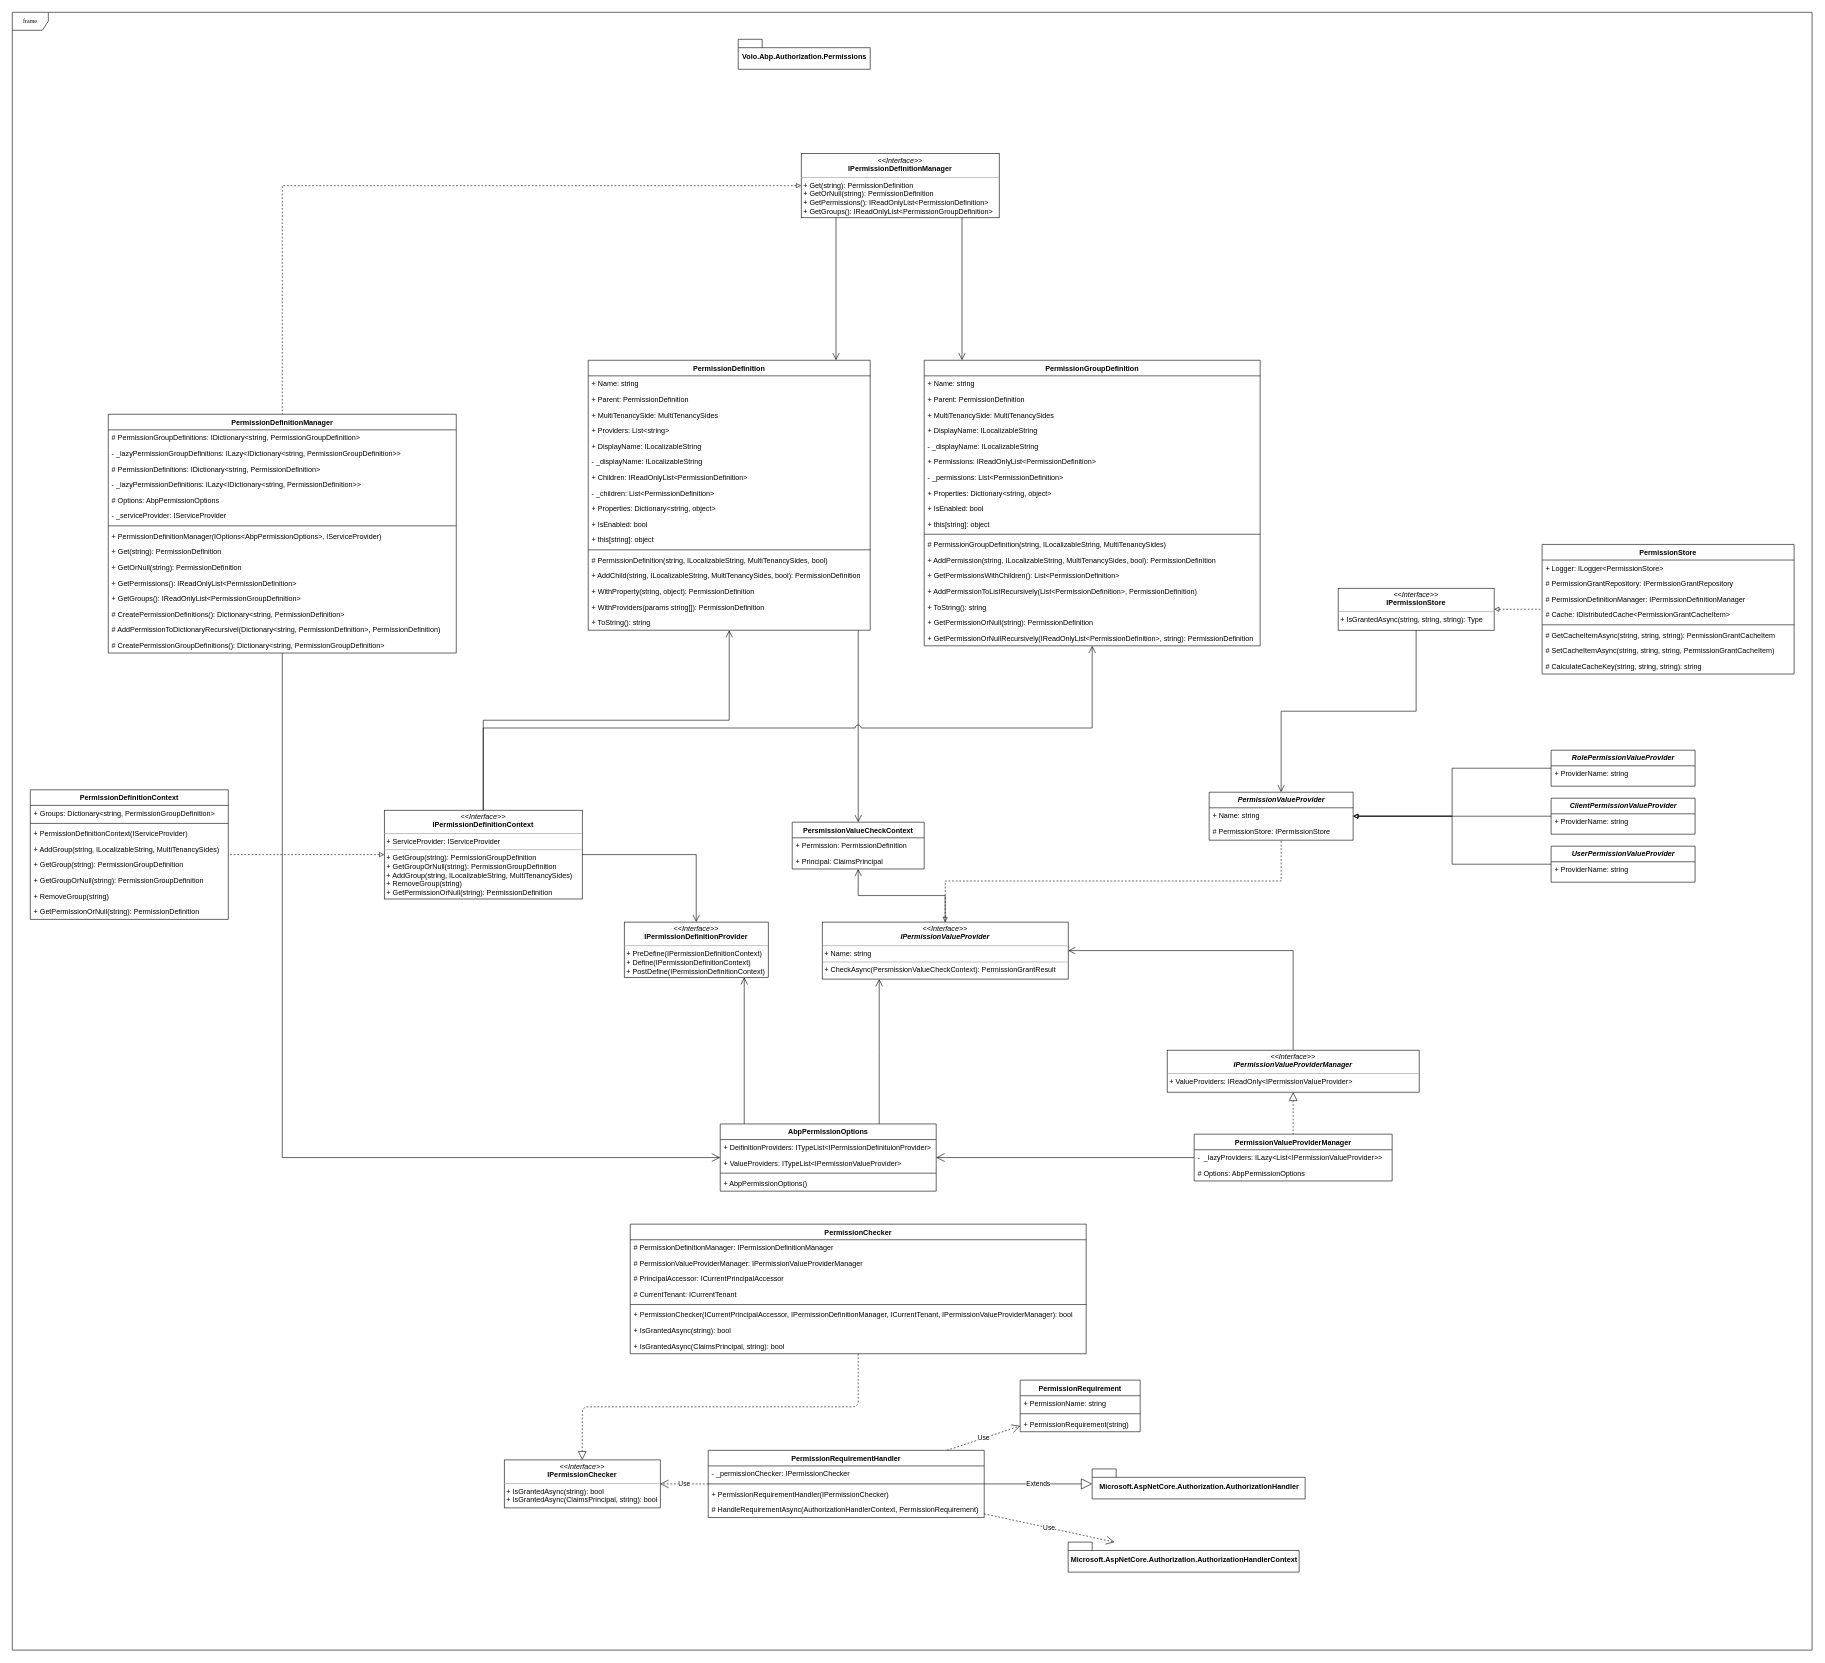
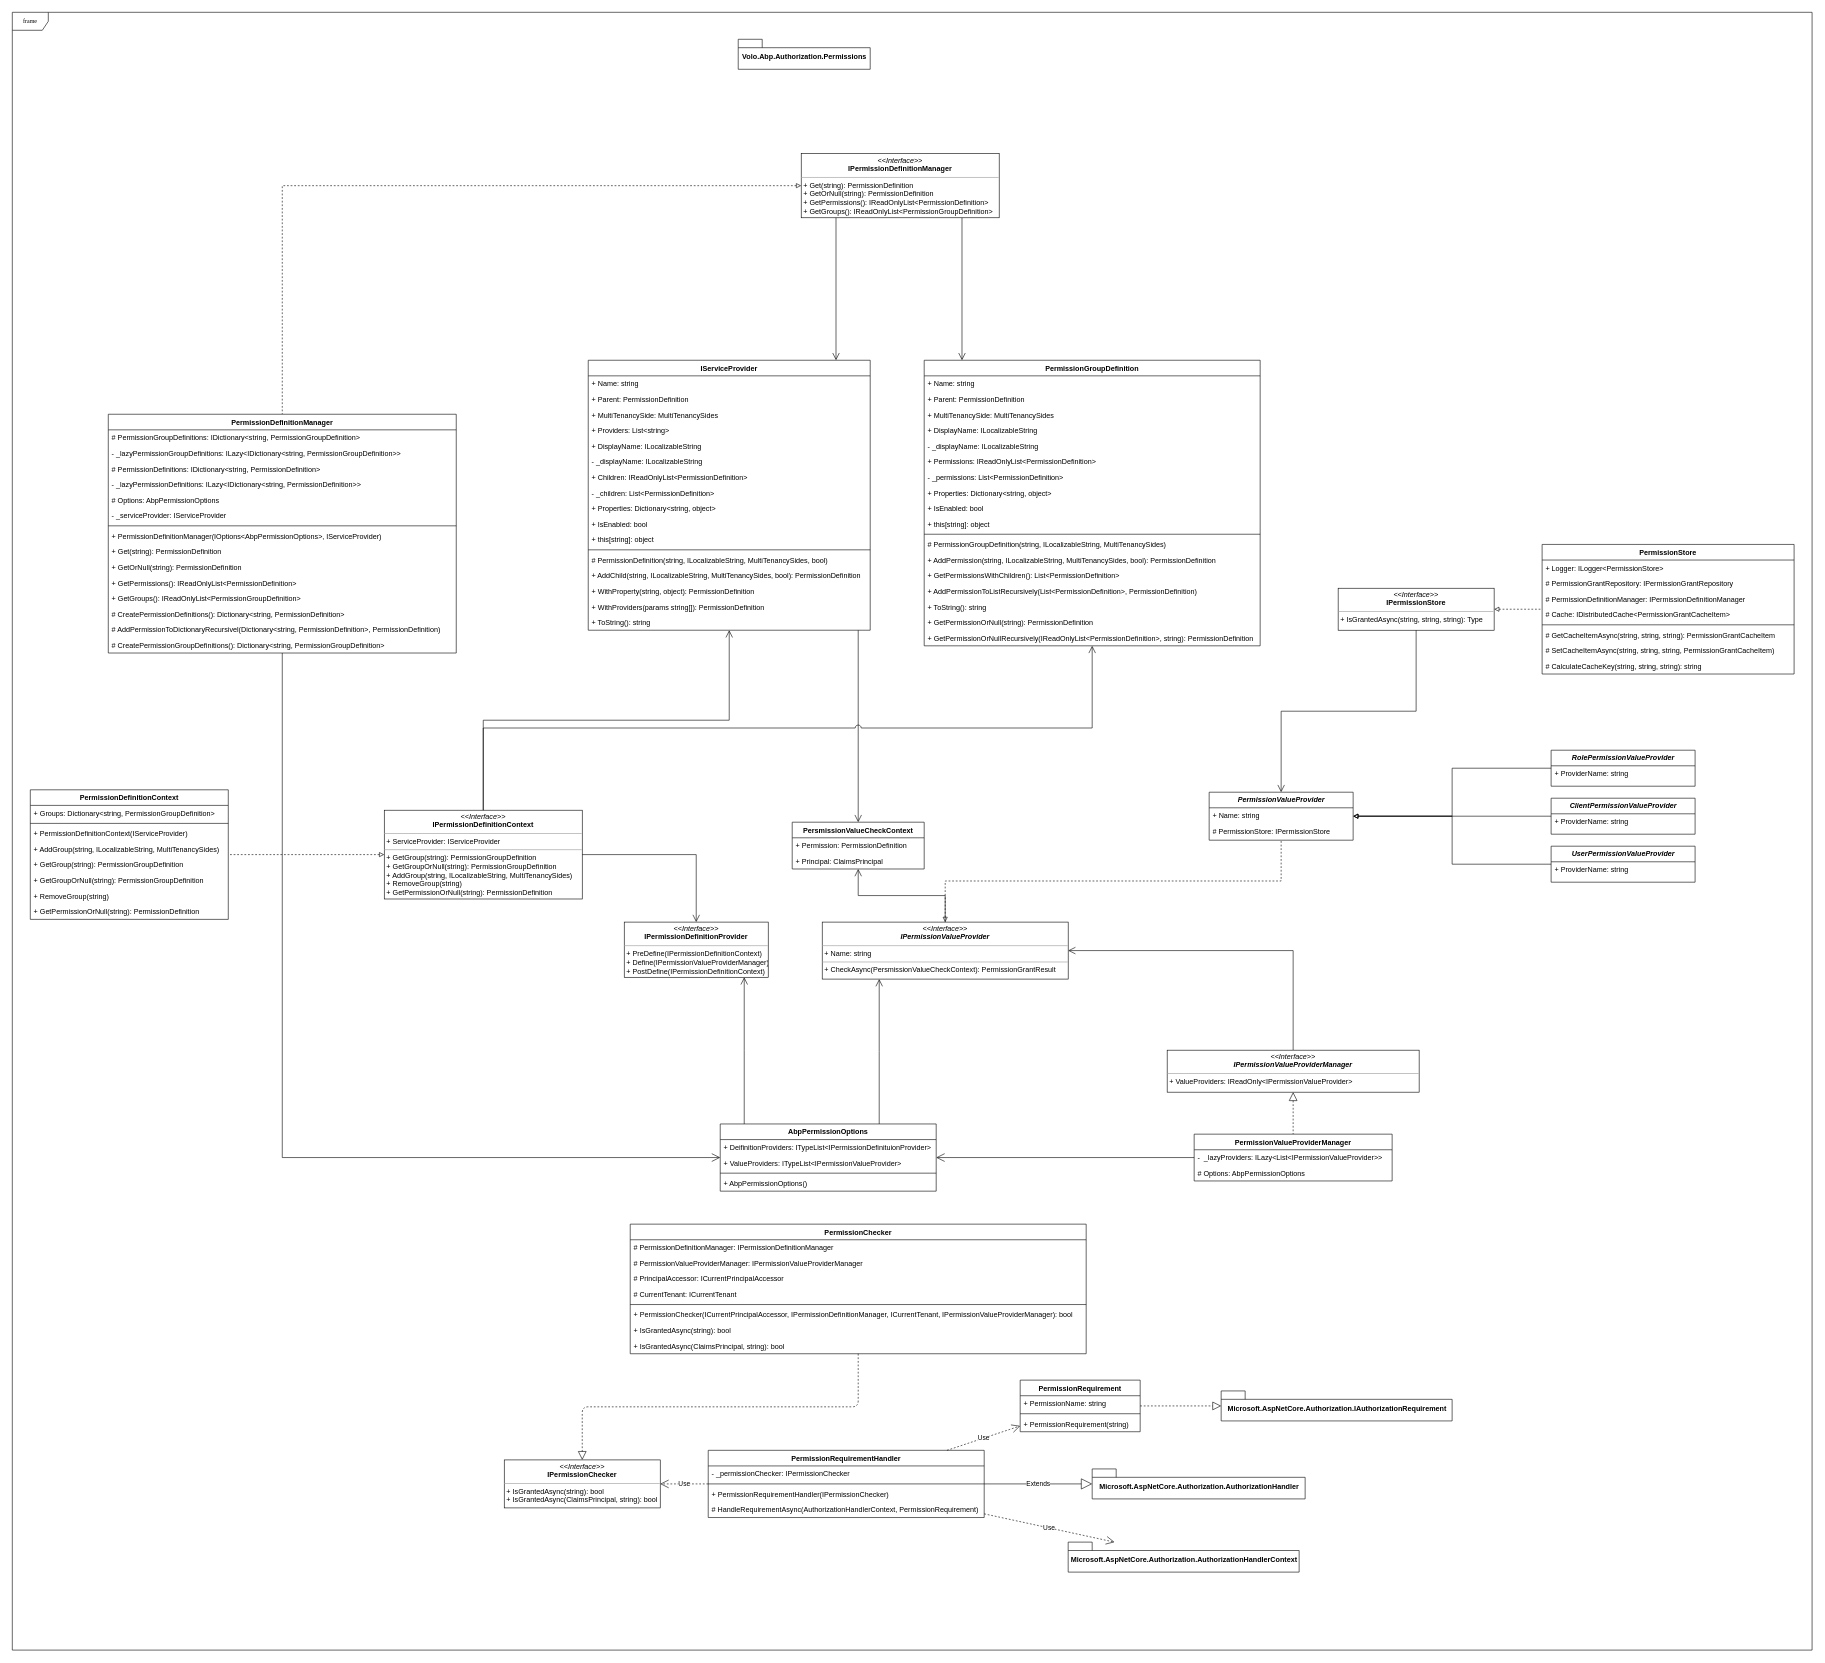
node "PermissionDefinition": label "PermissionDefinition" -> "IServiceProvider"
node "<<Interface>> IPermissionDefinitionProvider + PreDefine(IPermissionDefinitionContext) + Define(IPermissionDefinitionContext) + PostDefine(IPermissionDefinitionContext)": label "<<Interface>> IPermissionDefinitionProvider + PreDefine(IPermissionDefinitionContext) + Define(IPermissionDefinitionContext) + PostDefine(IPermissionDefinitionContext)" -> "<<Interface>> IPermissionDefinitionProvider + PreDefine(IPermissionDefinitionContext) + Define(IPermissionValueProviderManager) + PostDefine(IPermissionDefinitionContext)"
edge "PermissionRequirement" -> "Microsoft.AspNetCore.Authorization.IAuthorizationRequirement": added
node "Microsoft.AspNetCore.Authorization.IAuthorizationRequirement": added
